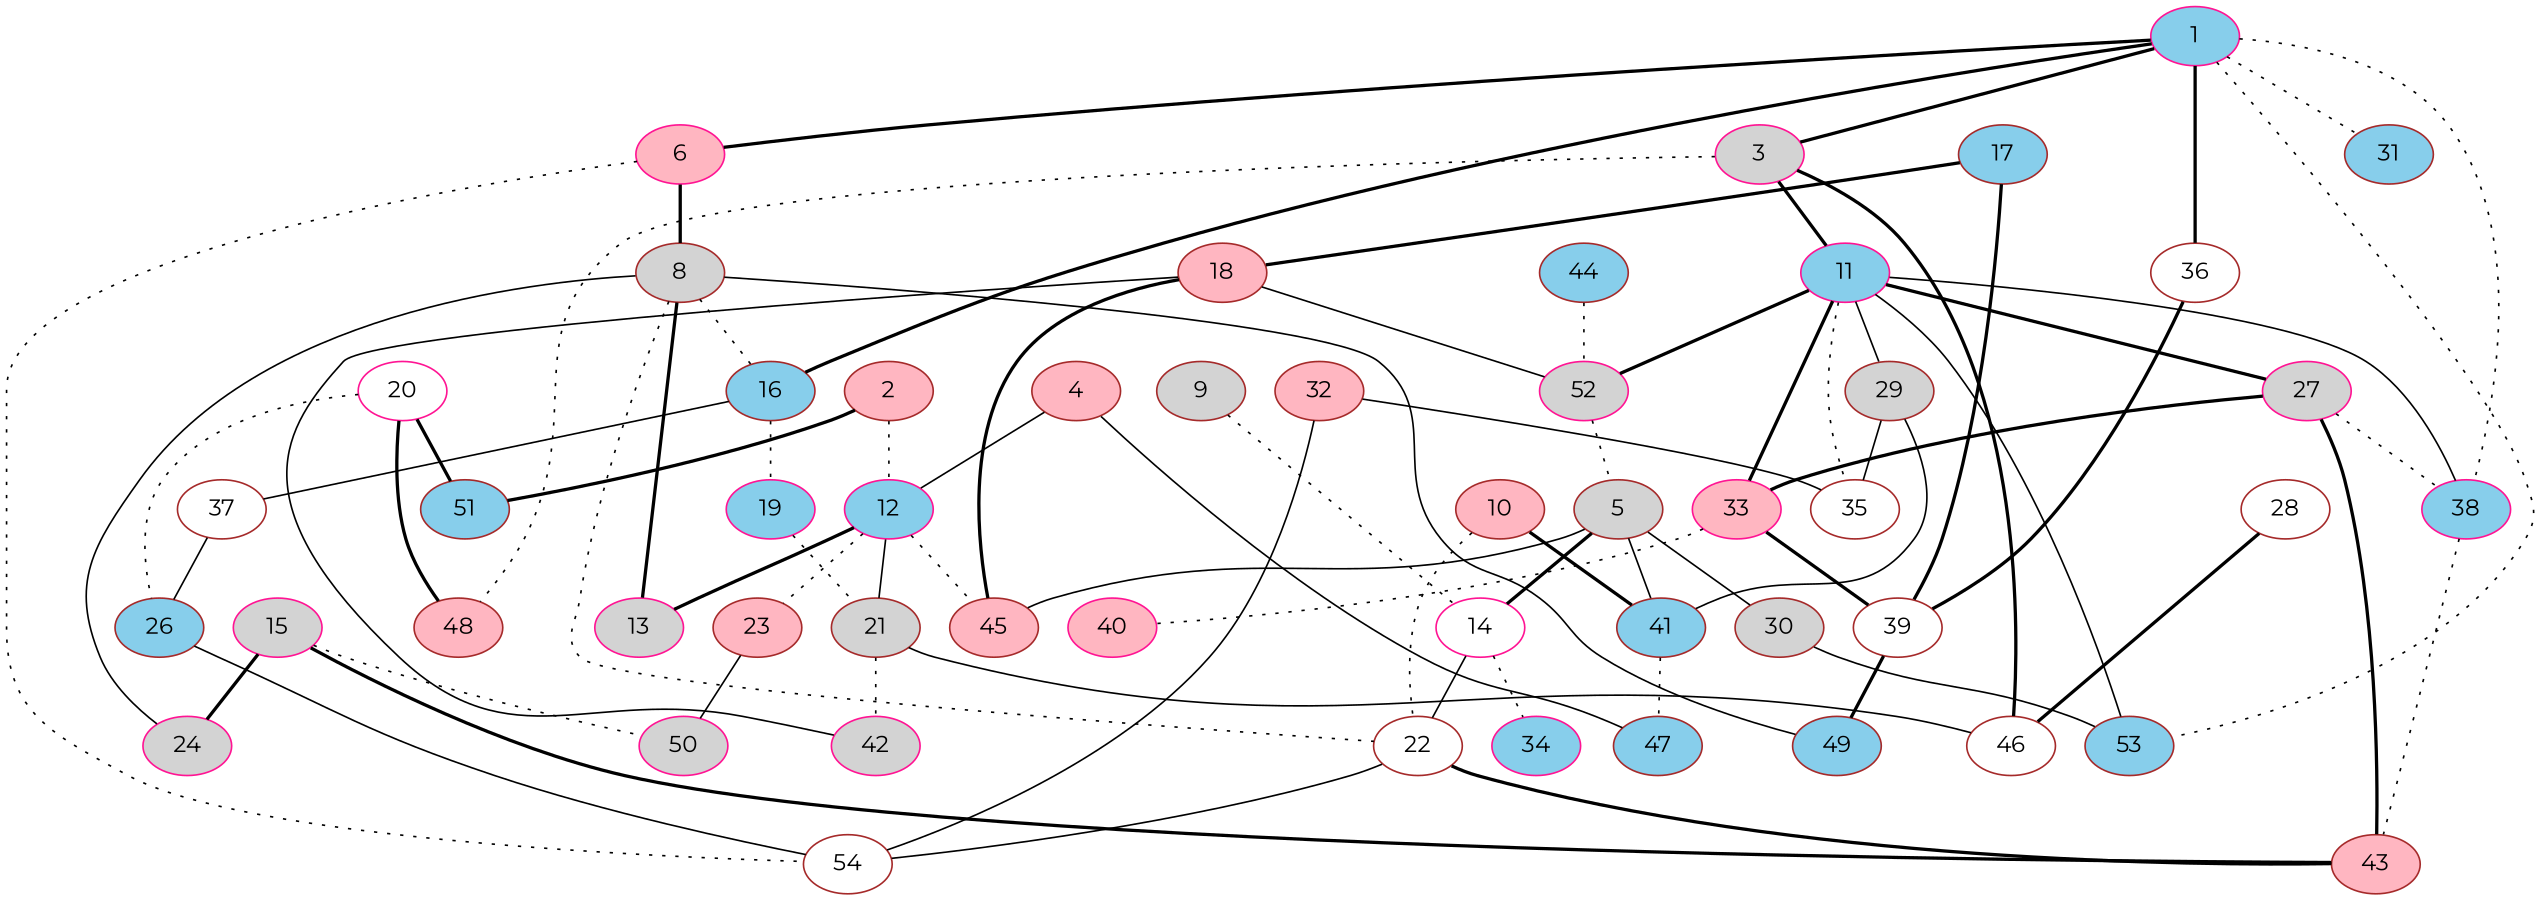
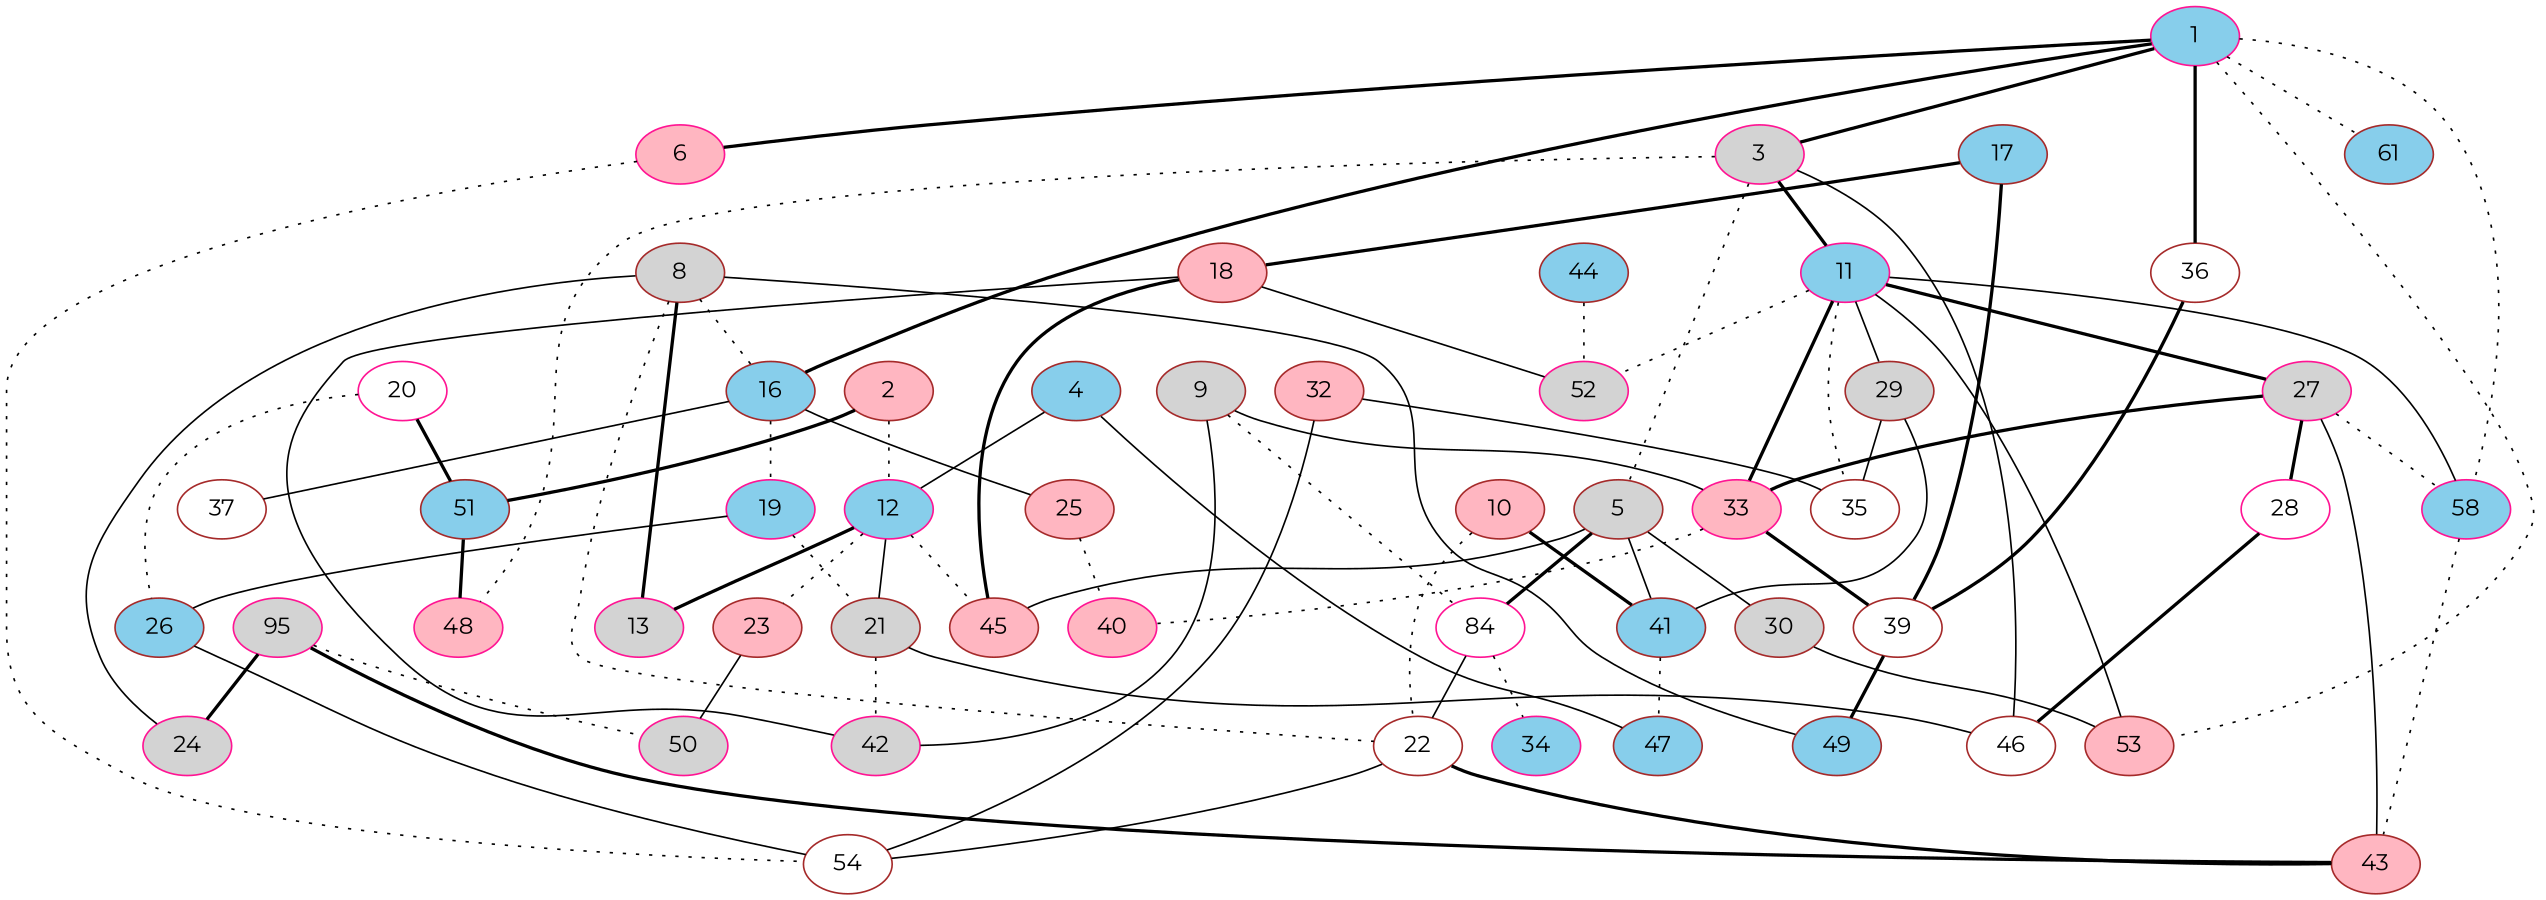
node "31": label "31" -> "61"
edge "6" -- "8": removed
edge "11" -- "52": style bold -> dotted
edge "3" -- "46": style bold -> solid
node "4": fillcolor lightpink -> skyblue
edge "9" -- "33": added
edge "52" -- "5": now "3" -- "5"
edge "27" -- "28": added
node "25": added
node "28": color brown -> deeppink
node "38": label "38" -> "58"
edge "20" -- "48": now "51" -- "48"
edge "37" -- "26": now "19" -- "26"
edge "27" -- "43": style bold -> solid
node "15": label "15" -> "95"
node "48": color brown -> deeppink
node "14": label "14" -> "84"
edge "9" -- "42": added
node "53": fillcolor skyblue -> lightpink
